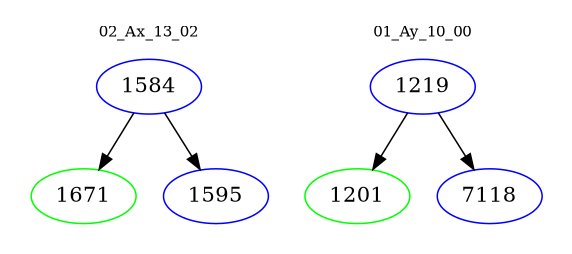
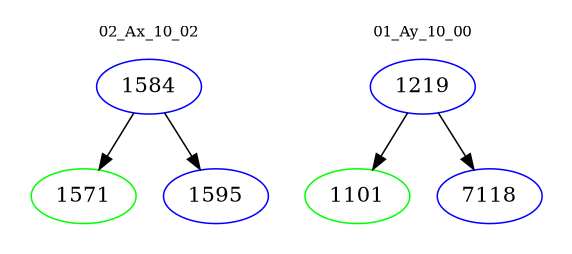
cluster "02_Ax_13_02": label "02_Ax_13_02" -> "02_Ax_10_02"
node "1671": label "1671" -> "1571"
node "1201": label "1201" -> "1101"
